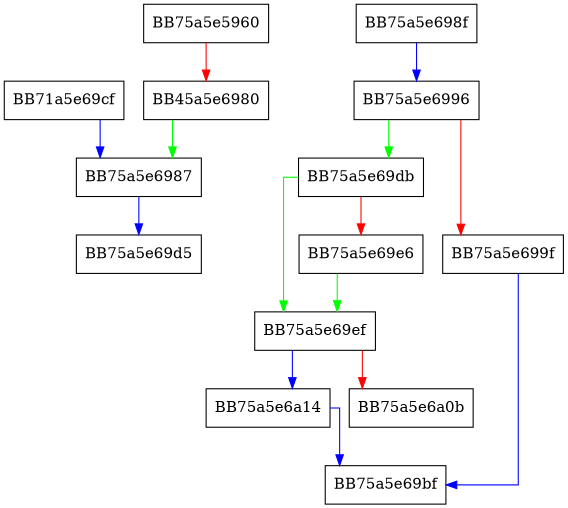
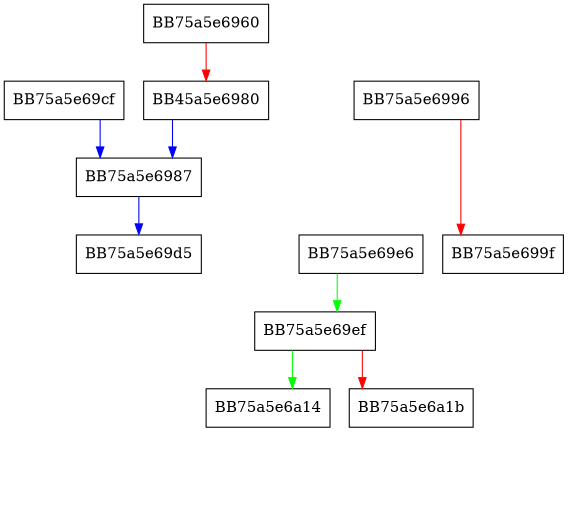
node "BB75a5e5960": label "BB75a5e5960" -> "BB75a5e6960"
node "BB75a5e698f": removed
node "BB71a5e69cf": label "BB71a5e69cf" -> "BB75a5e69cf"
edge "BB45a5e6980" -> "BB75a5e6987": color green -> blue
node "BB75a5e69db": removed
edge "BB75a5e69ef" -> "BB75a5e6a14": color blue -> green
node "BB75a5e6a0b": label "BB75a5e6a0b" -> "BB75a5e6a1b"
node "BB75a5e69bf": removed
